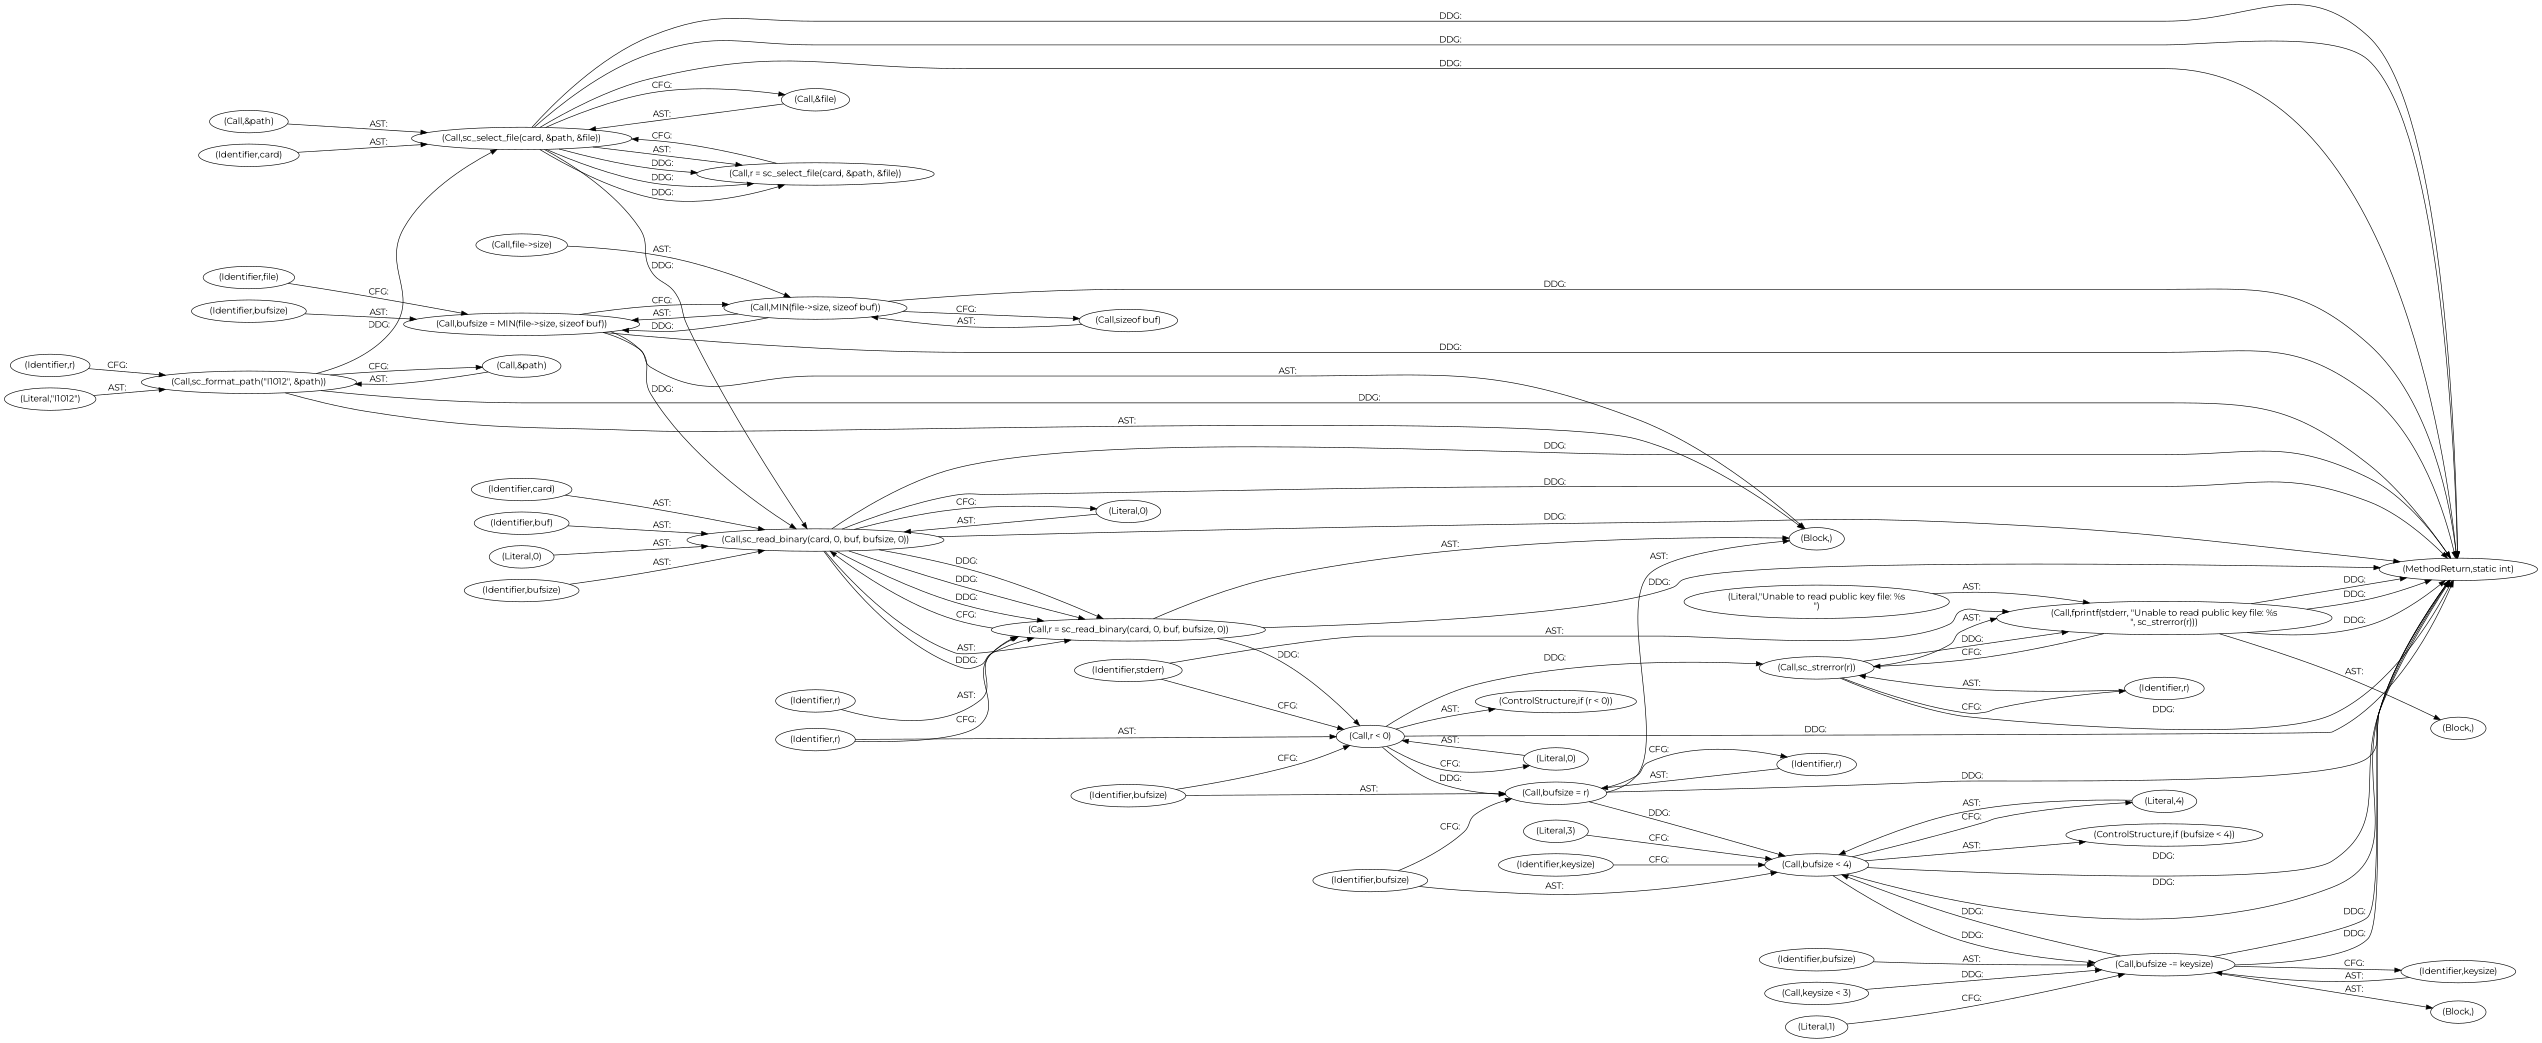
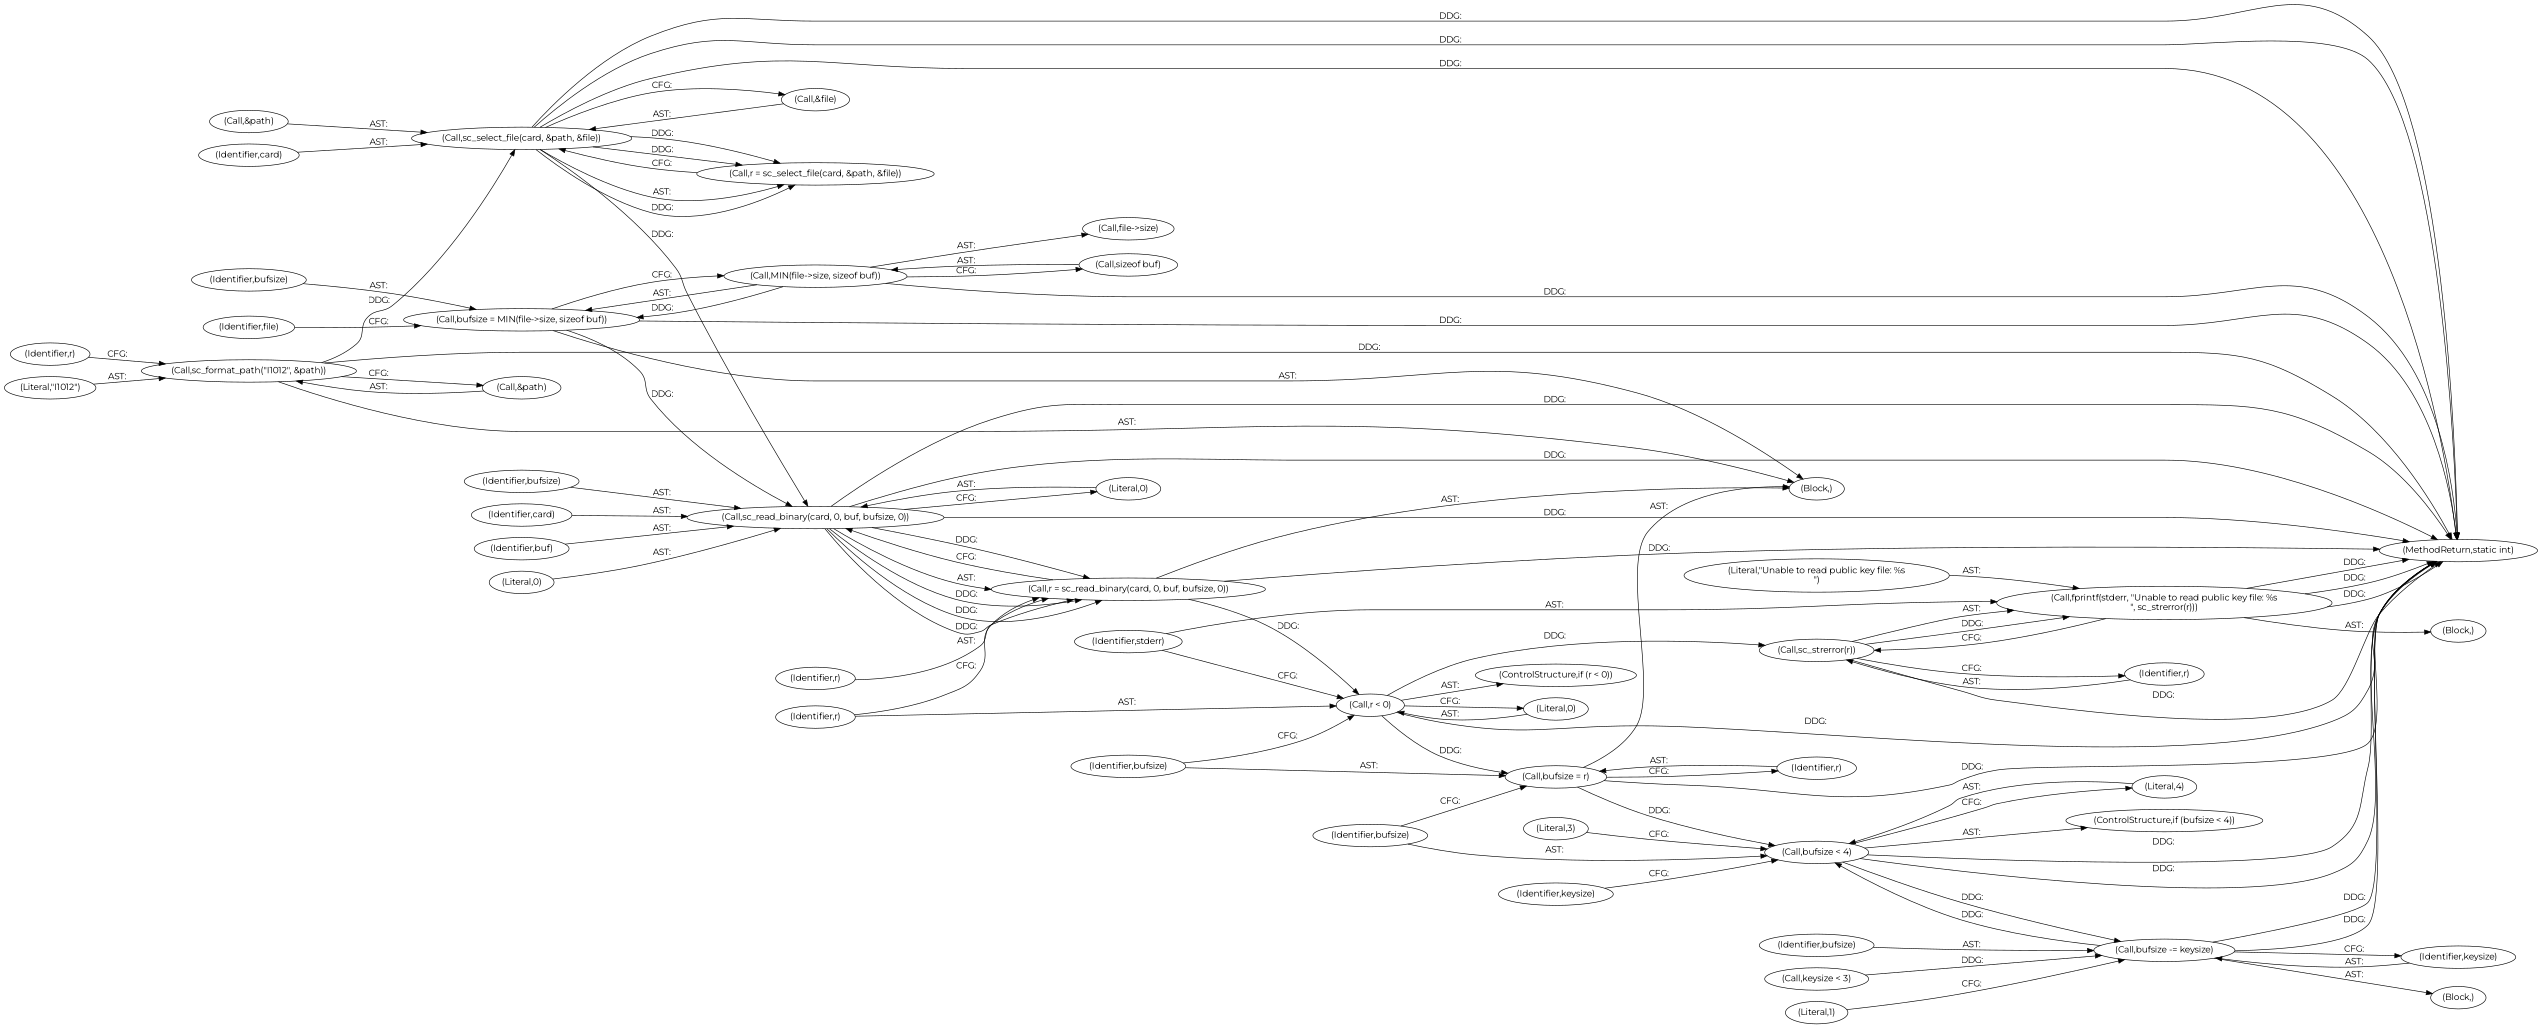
edge "(Call,file->size)" -> "(Call,MIN(file->size, sizeof buf))": reversed
